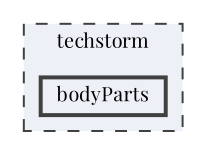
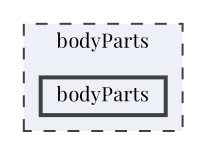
cluster "techstorm": label "techstorm" -> "bodyParts"
